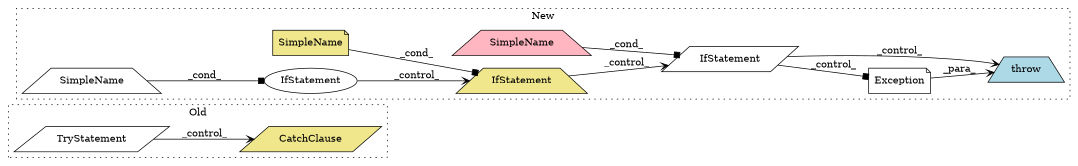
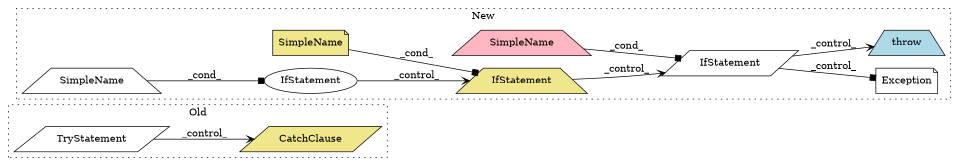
edge "Exception" -> "throw": removed, label "_para_"
